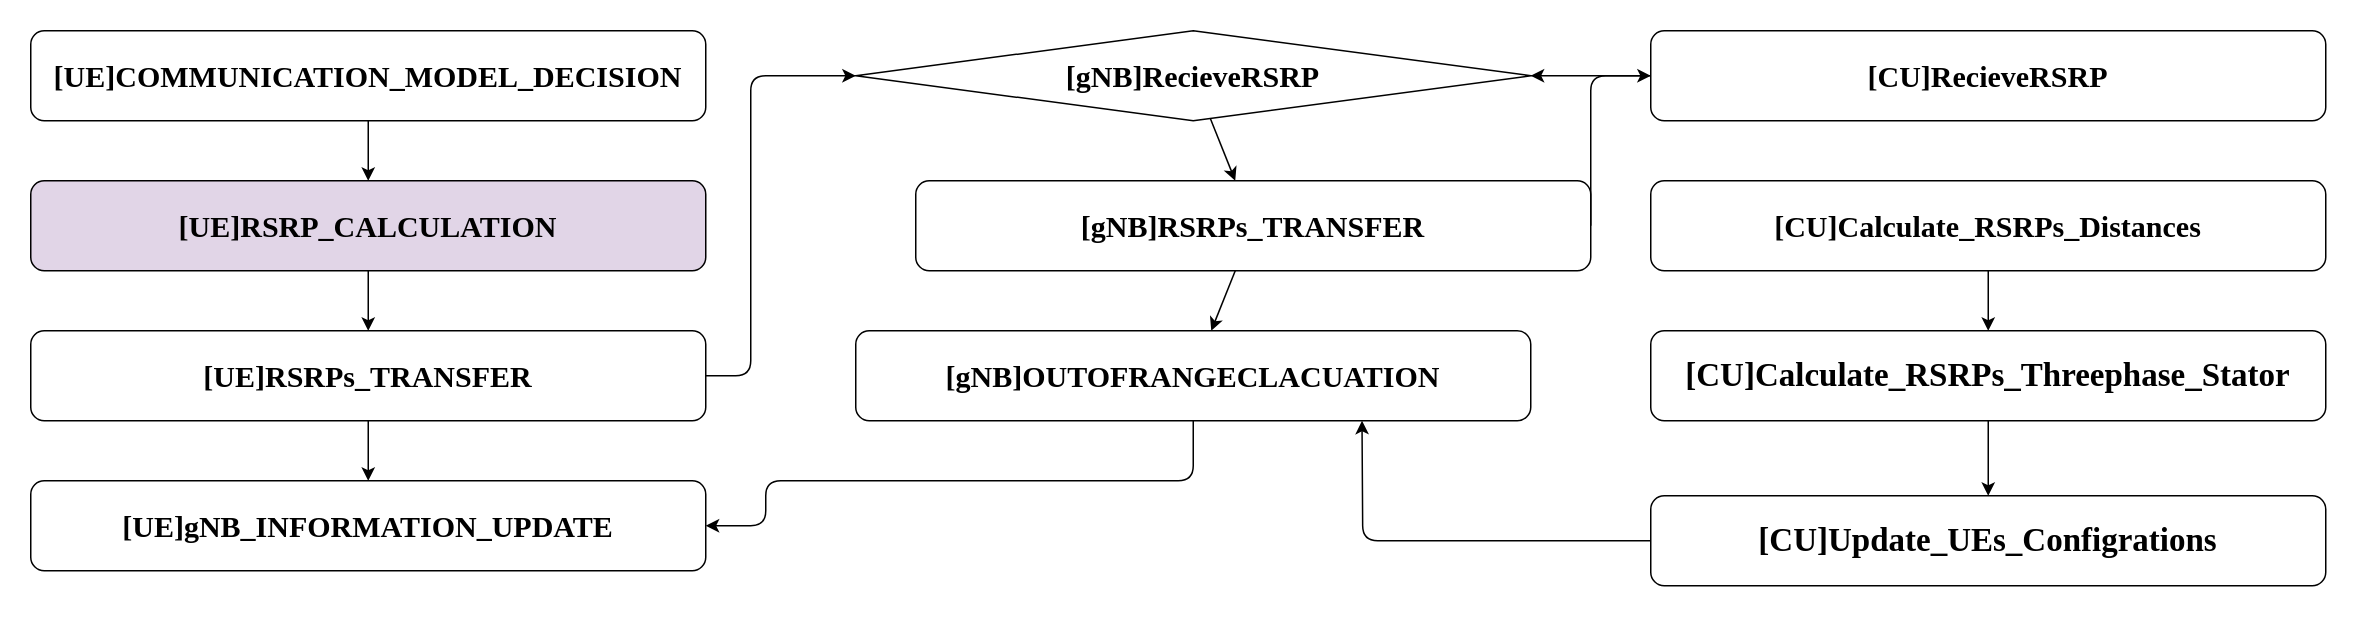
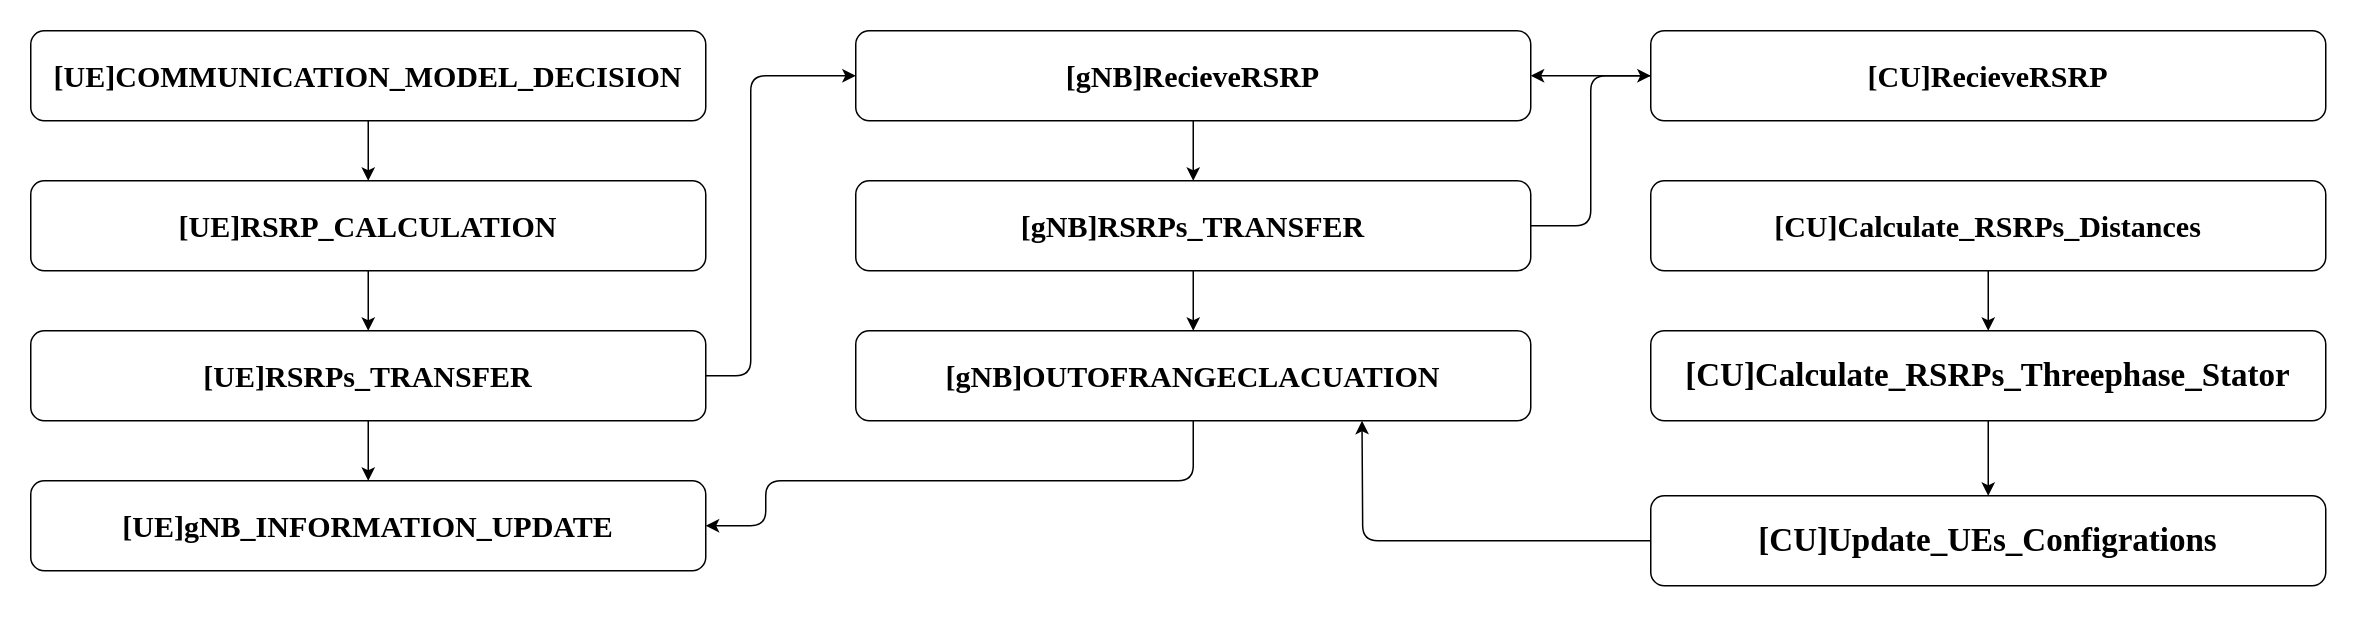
node "[gNB]RecieveRSRP": shape diamond -> rounded rectangle
node "[UE]RSRP_CALCULATION": fillcolor #e1d5e7 -> #ffffff
node "[gNB]RSRPs_TRANSFER": moved (1253, 226) -> (1193, 226)
